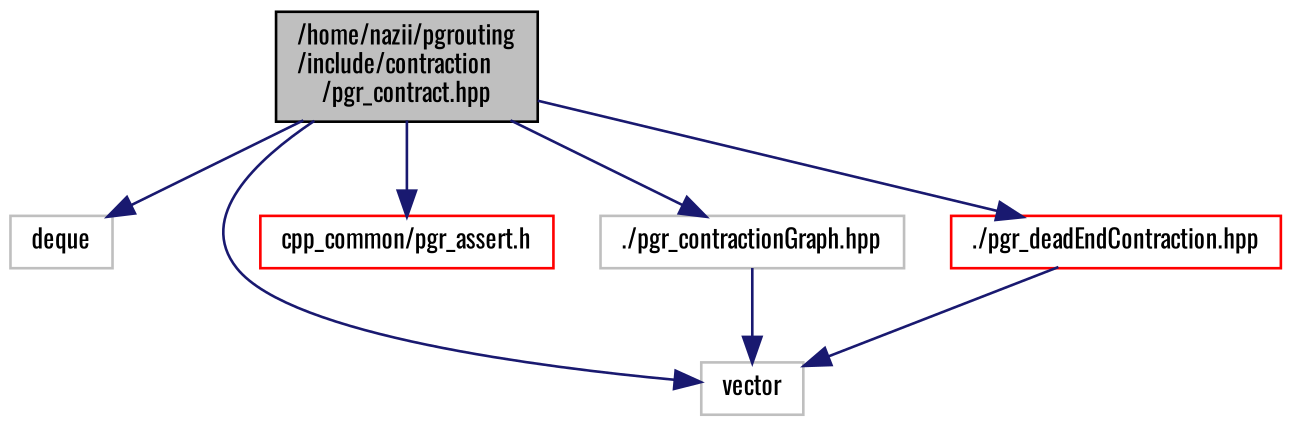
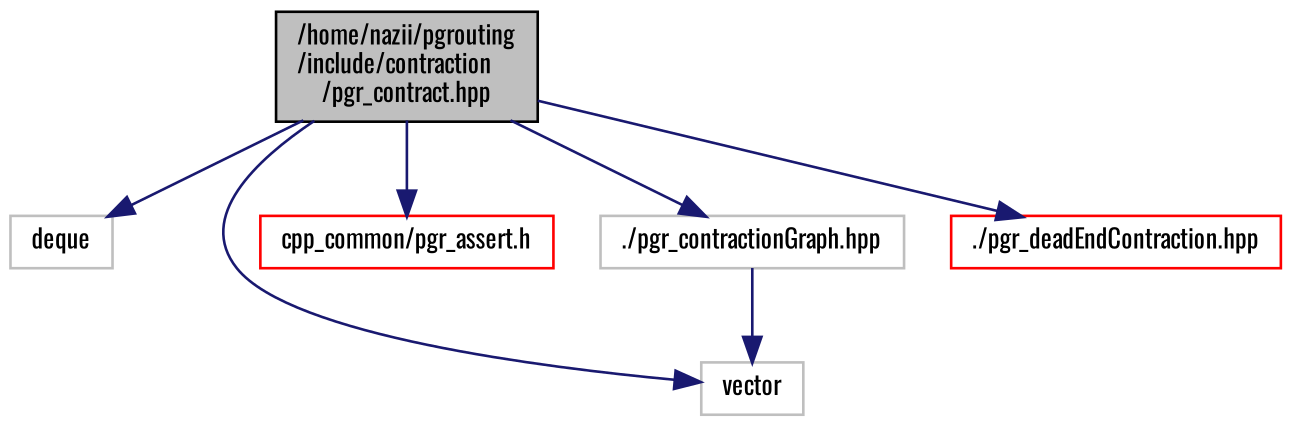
edge "./pgr_deadEndContraction.hpp" -> "vector": removed
